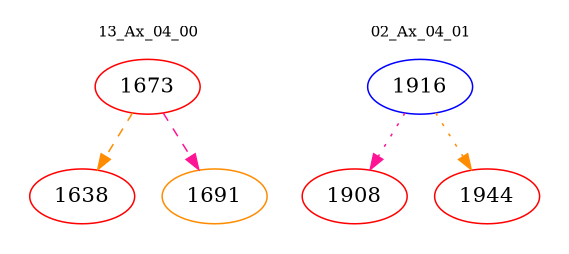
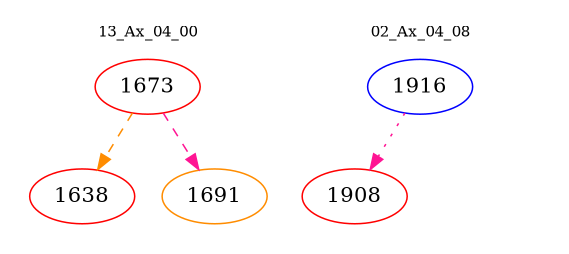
cluster "02_Ax_04_01": label "02_Ax_04_01" -> "02_Ax_04_08"
node "1944": removed
